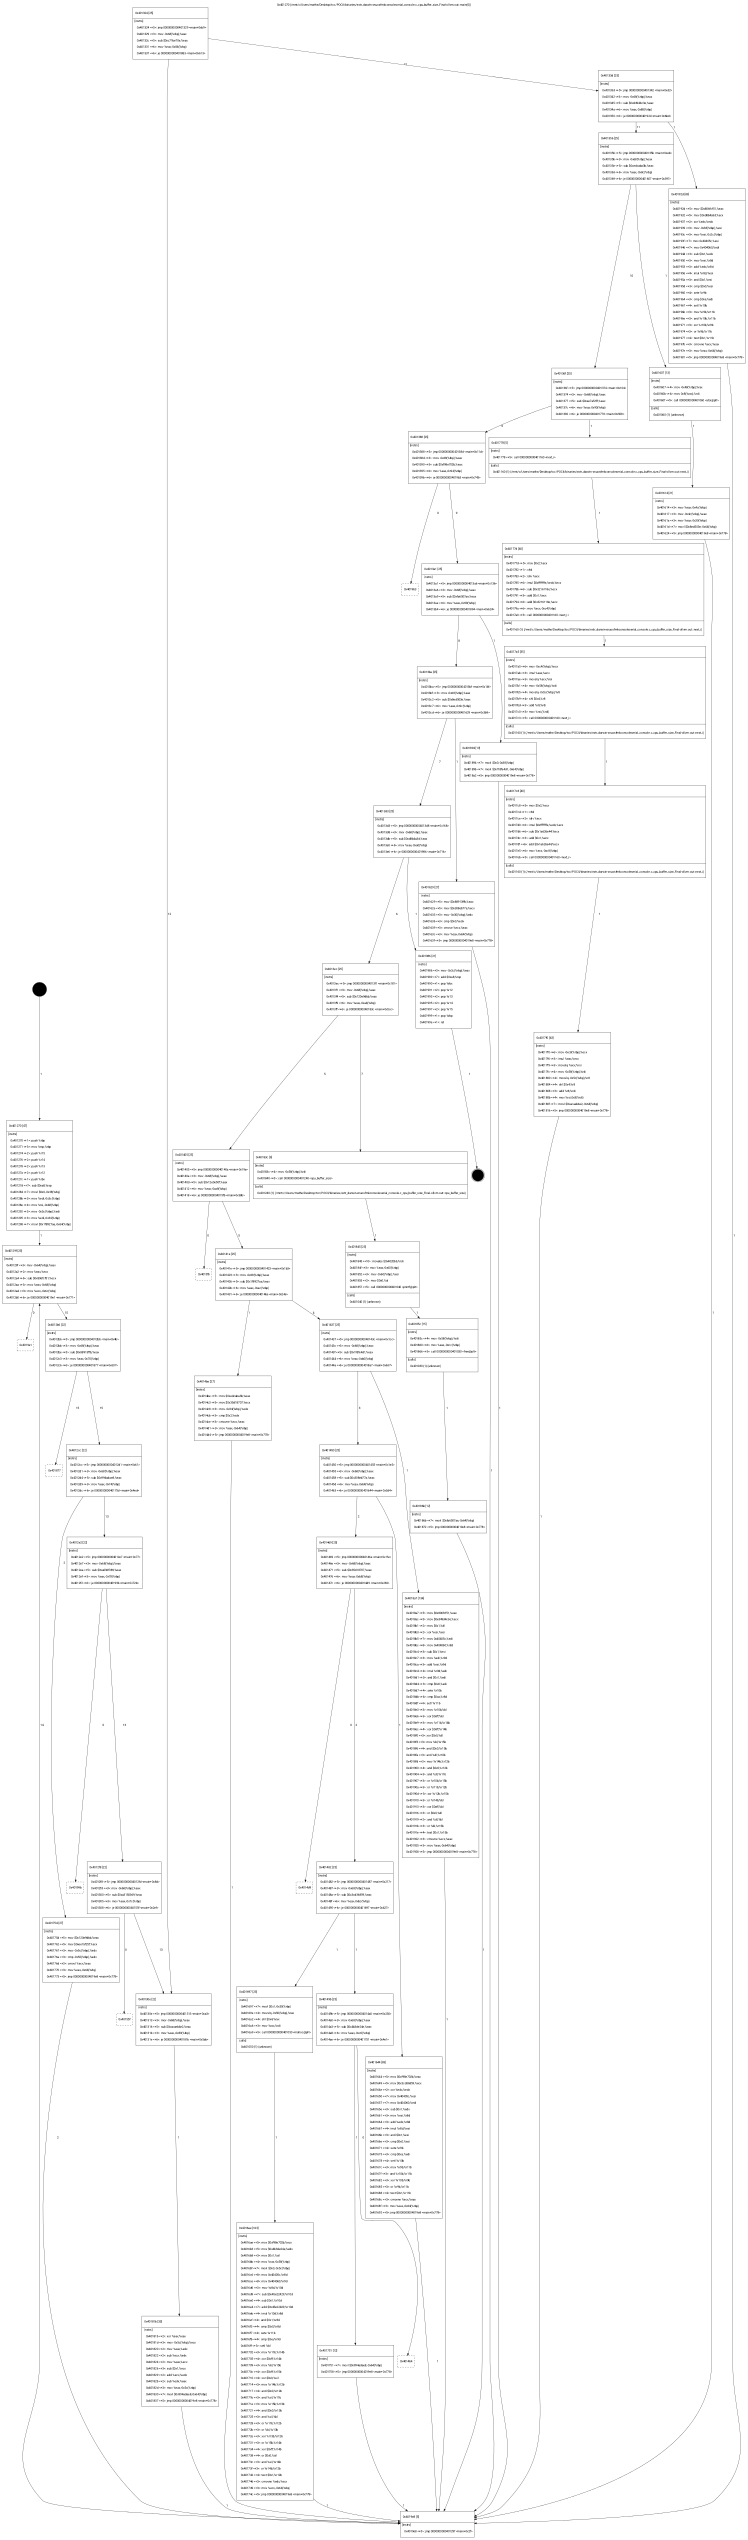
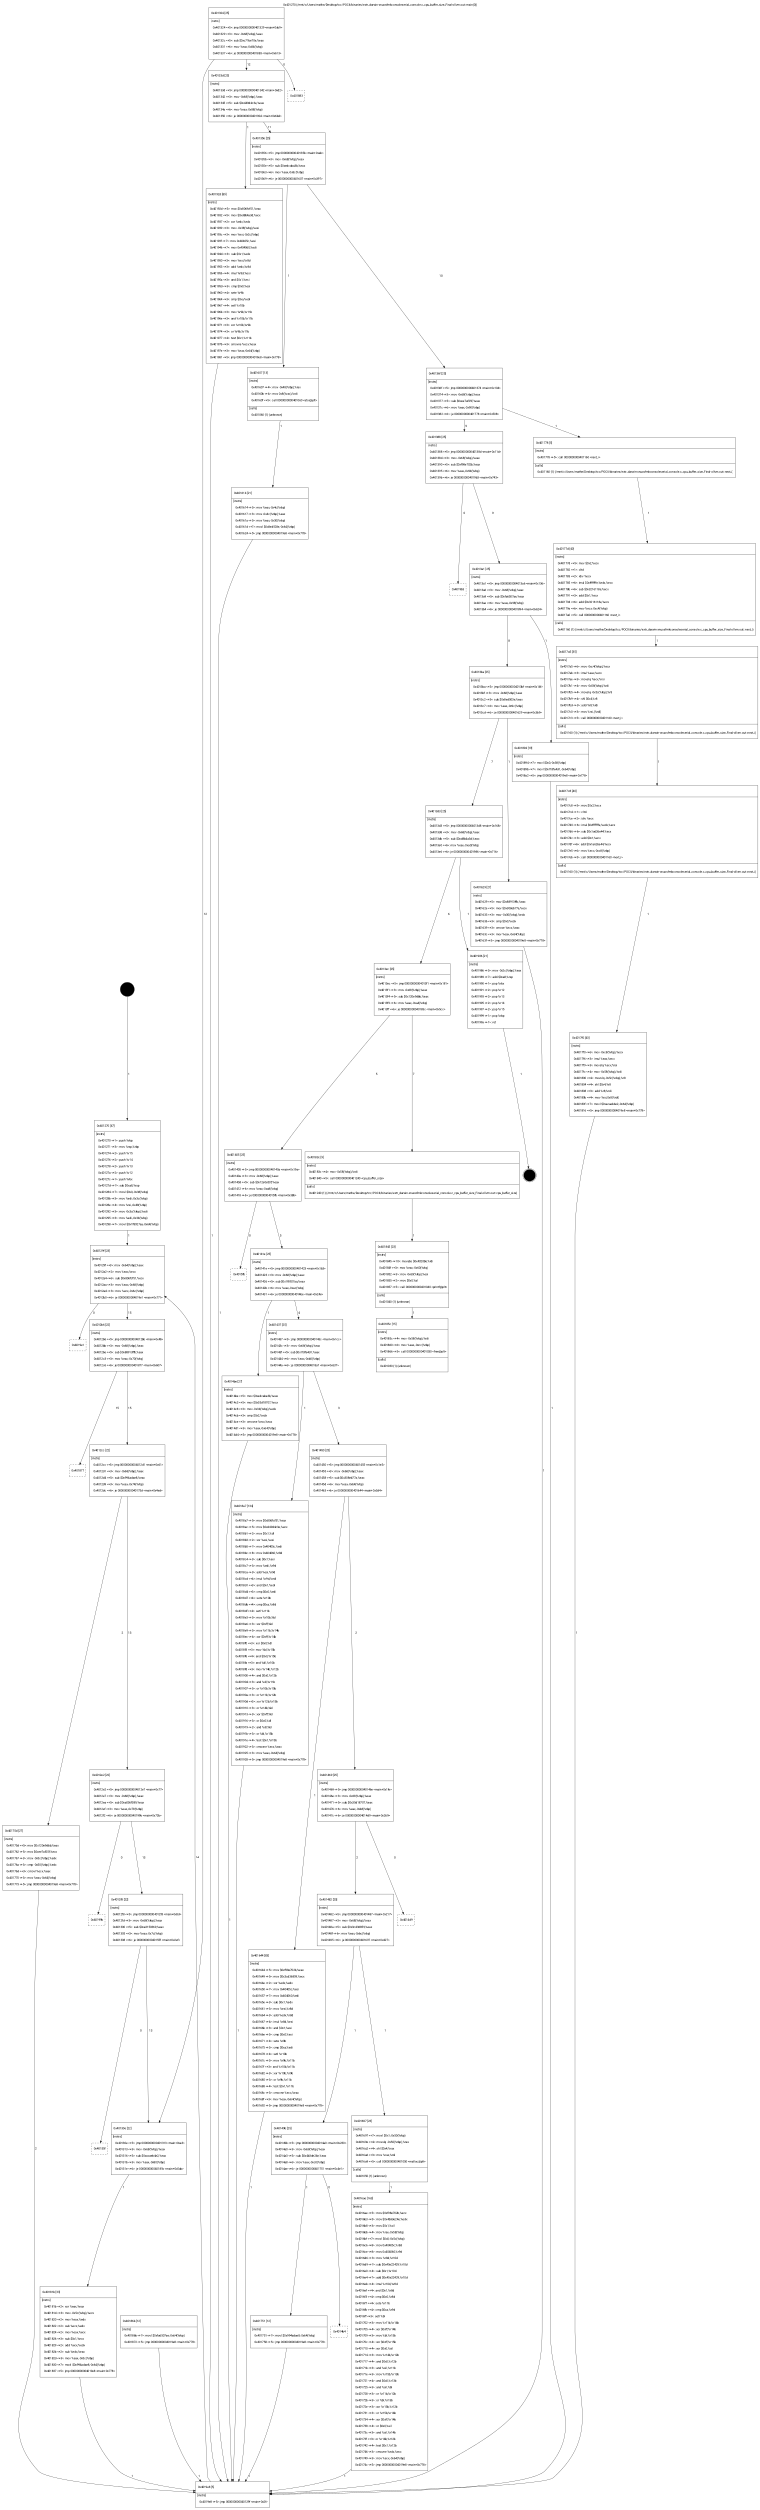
node "0x401883": added
edge "0x40185c [15]" -> "0x40186b [12]": removed, label "1"
